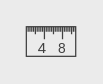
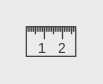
node "4": label "4" -> "1"
